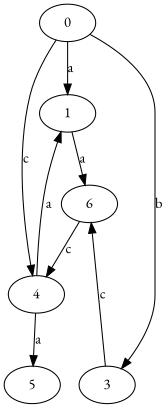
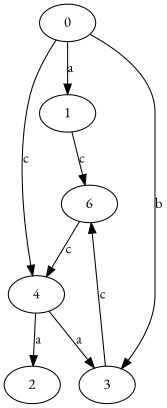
edge "1" -> "6": label "a" -> "c"
edge "4" -> "1": now "4" -> "3"
node "5": label "5" -> "2"
